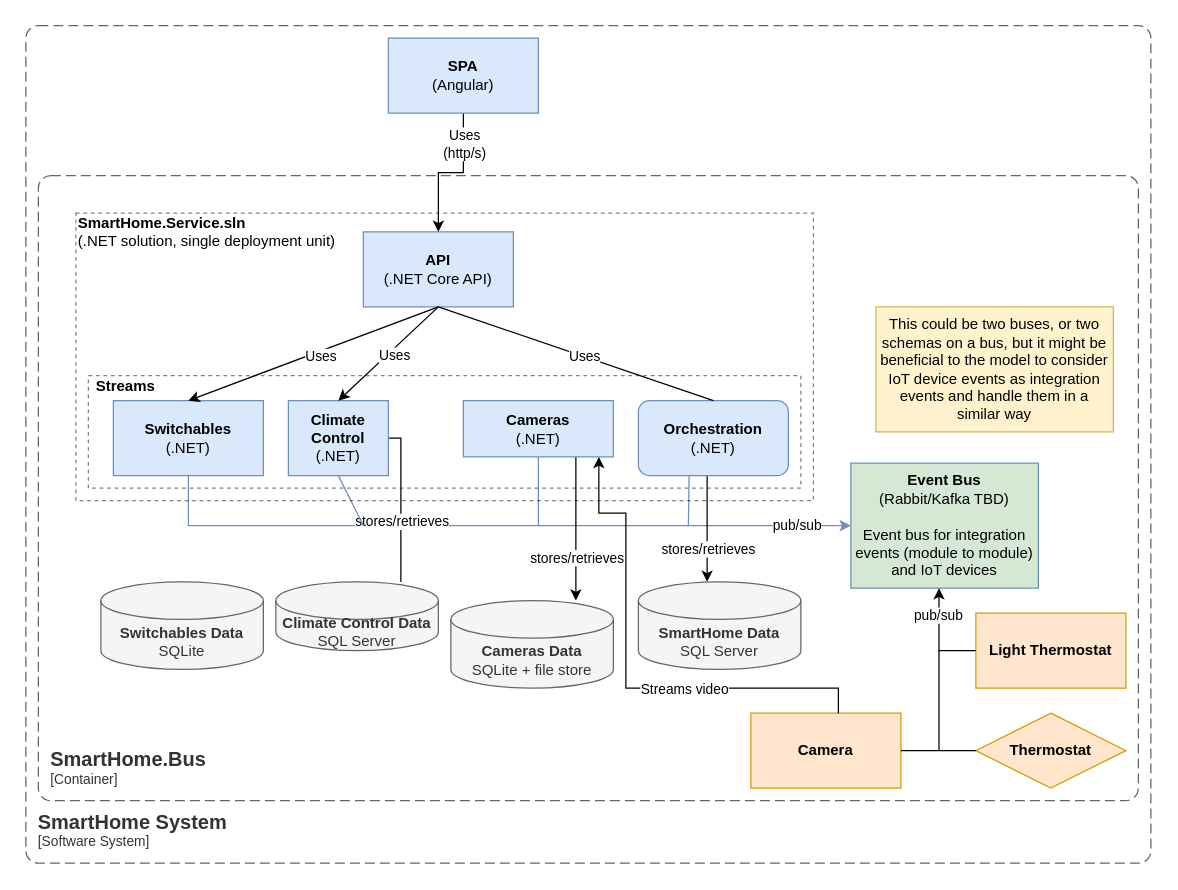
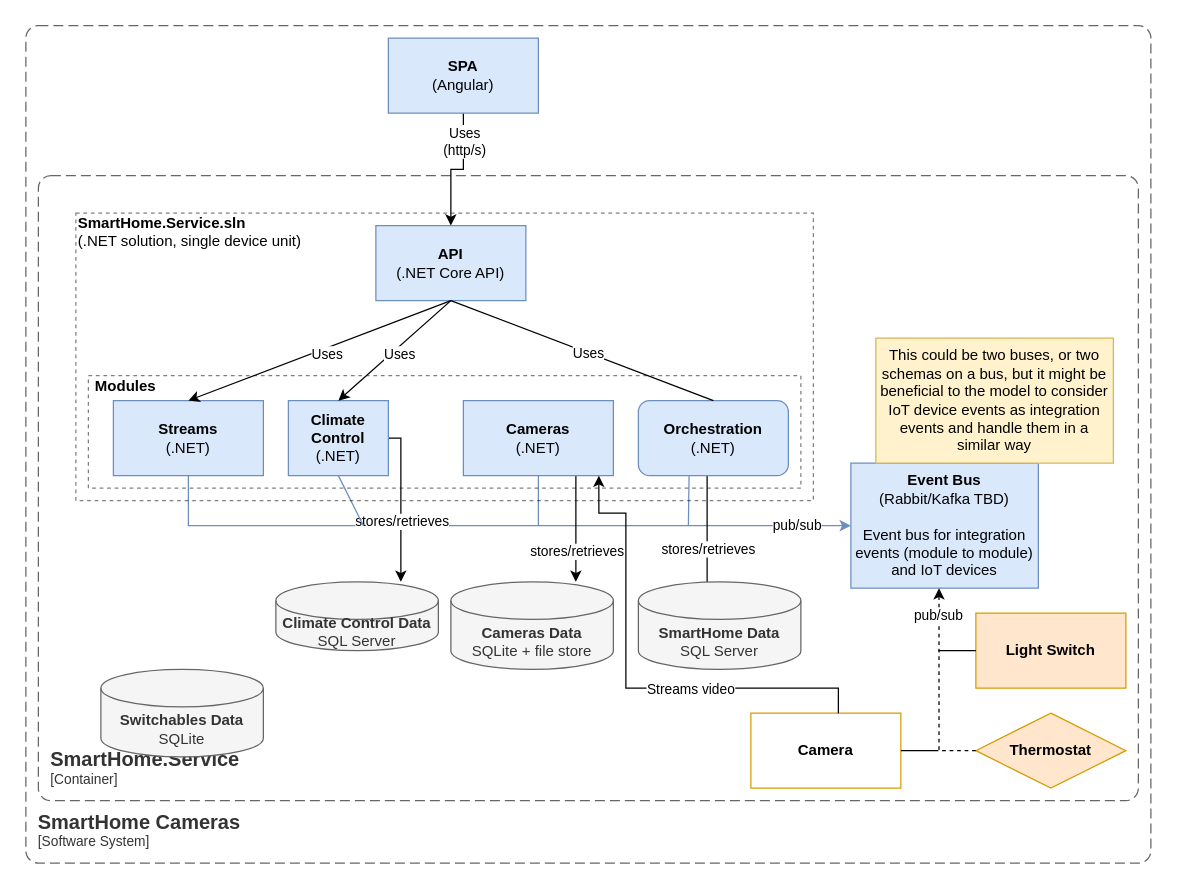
node "SmartHome.Service.sln (.NET solution, single deployment unit)": label "SmartHome.Service.sln (.NET solution, single deployment unit)" -> "SmartHome.Service.sln (.NET solution, single device unit)"
node "API (.NET Core API)": moved (438, 269) -> (451, 263)
node "This could be two buses, or two schemas on a bus, but it might be beneficial to the model to consider IoT device events as integration events and handle them in a similar way": moved (994, 369) -> (994, 401)
node "Streams": label "Streams" -> "Modules"
node "Cameras (.NET)": size 150x56 -> 150x75
node "Switchables (.NET)": label "Switchables (.NET)" -> "Streams (.NET)"
node "Event Bus (Rabbit/Kafka TBD) Event bus for integration events (module to module) and IoT devices": fillcolor #d5e8d4 -> #dae8fc
edge "Orchestration (.NET)" -> "SmartHome Data SQL Server": arrowhead classic -> none
edge "Climate Control (.NET)" -- "Climate Control Data SQL Server": arrowhead none -> classic
node "Switchables Data SQLite": moved (182, 626) -> (182, 713)
node "Cameras Data SQLite + file store": moved (532, 644) -> (532, 626)
node "Light Thermostat": label "Light Thermostat" -> "Light Switch"
edge "Thermostat" -> "Event Bus (Rabbit/Kafka TBD) Event bus for integration events (module to module) and IoT devices": style solid -> dashed
node "Camera": fillcolor #ffe6cc -> #ffffff
node "SmartHome.Bus [Container]": label "SmartHome.Bus [Container]" -> "SmartHome.Service [Container]"
node "SmartHome System [Software System]": label "SmartHome System [Software System]" -> "SmartHome Cameras [Software System]"
